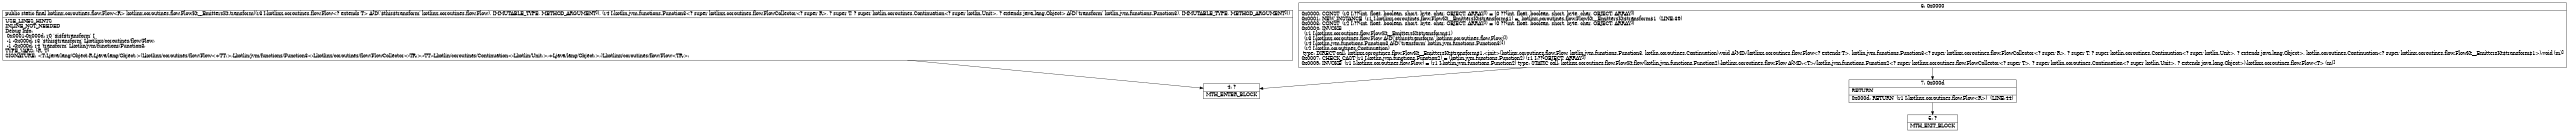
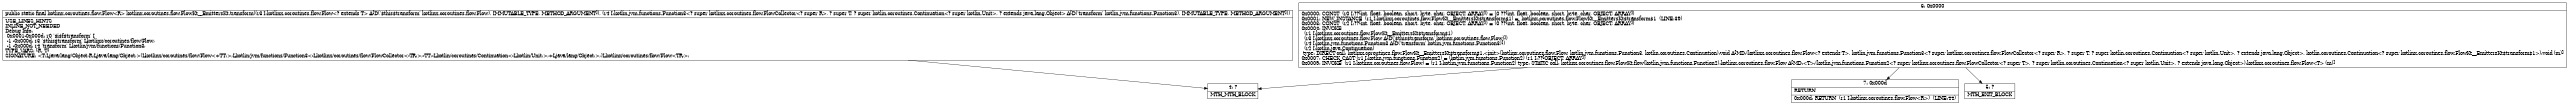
node "6: 0x0000": text "(r2 I:kotlin.coroutines.Continuation)" -> "(r2 I:kotlin.java.Continuation)"
node "4: ?": text "MTH_ENTER_BLOCK" -> "MTH_MTH_BLOCK"
edge "7: 0x000d" -> "5: ?": now "6: 0x0000" -> "5: ?"
